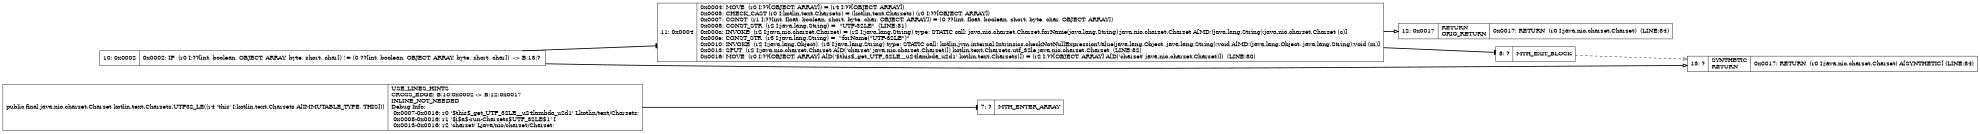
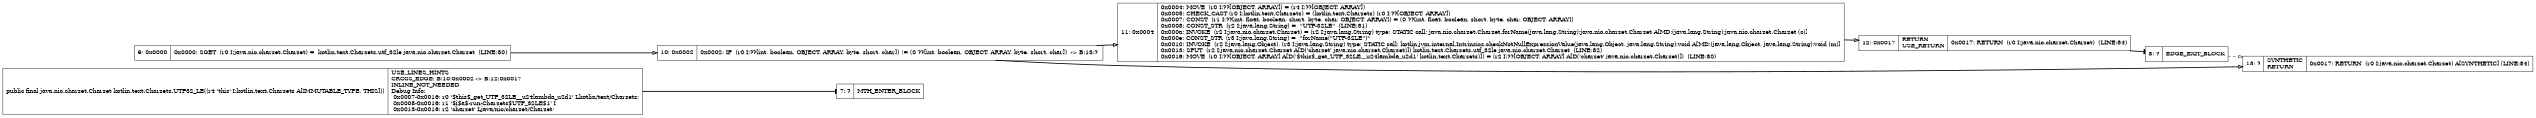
node "12: 0x0017": text "ORIG_RETURN" -> "USE_RETURN"
edge "10: 0x0002" -> "11: 0x0004": arrowhead tee -> onormal
edge "11: 0x0004" -> "8: ?": now "12: 0x0017" -> "8: ?"
node "9: 0x0000": added
node "8: ?": text "MTH_EXIT_BLOCK" -> "EDGE_EXIT_BLOCK"
node "7: ?": text "MTH_ENTER_ARRAY" -> "MTH_ENTER_BLOCK"
